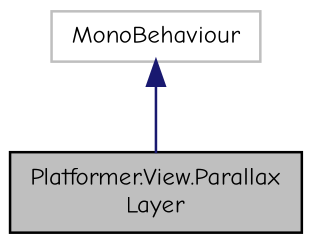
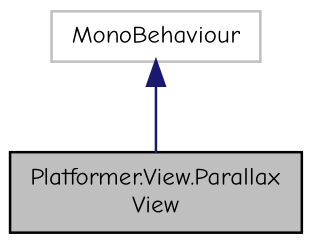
node "Platformer.View.Parallax Layer": label "Platformer.View.Parallax Layer" -> "Platformer.View.Parallax View"
